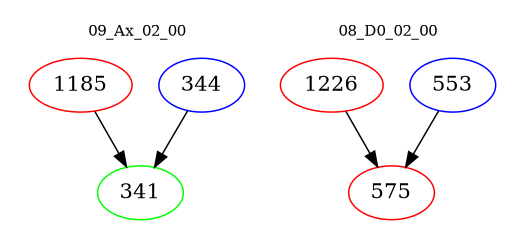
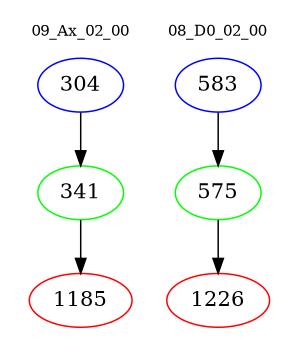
node "344": label "344" -> "304"
node "553": label "553" -> "583"
edge "1185" -> "341": reversed
edge "1226" -> "575": reversed
node "575": color red -> green
